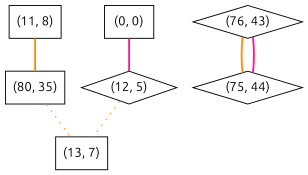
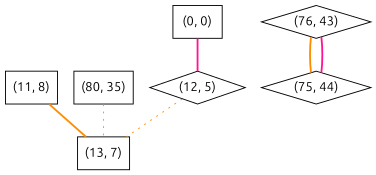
edge "(11, 8)" -- "(80, 35)": now "(11, 8)" -- "(13, 7)"
